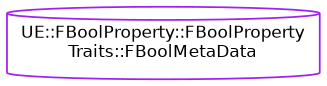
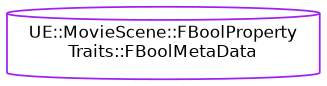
node "UE::FBoolProperty::FBoolProperty Traits::FBoolMetaData": label "UE::FBoolProperty::FBoolProperty Traits::FBoolMetaData" -> "UE::MovieScene::FBoolProperty Traits::FBoolMetaData"
